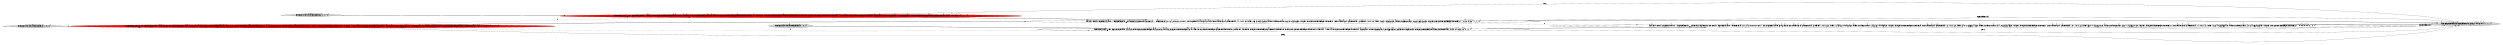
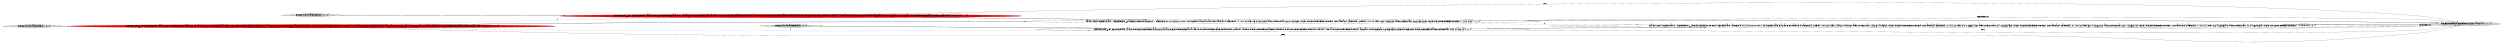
node "testTopNWithMultiValueDimFilter5['0', '0', '1']": shape ellipse -> diamond
